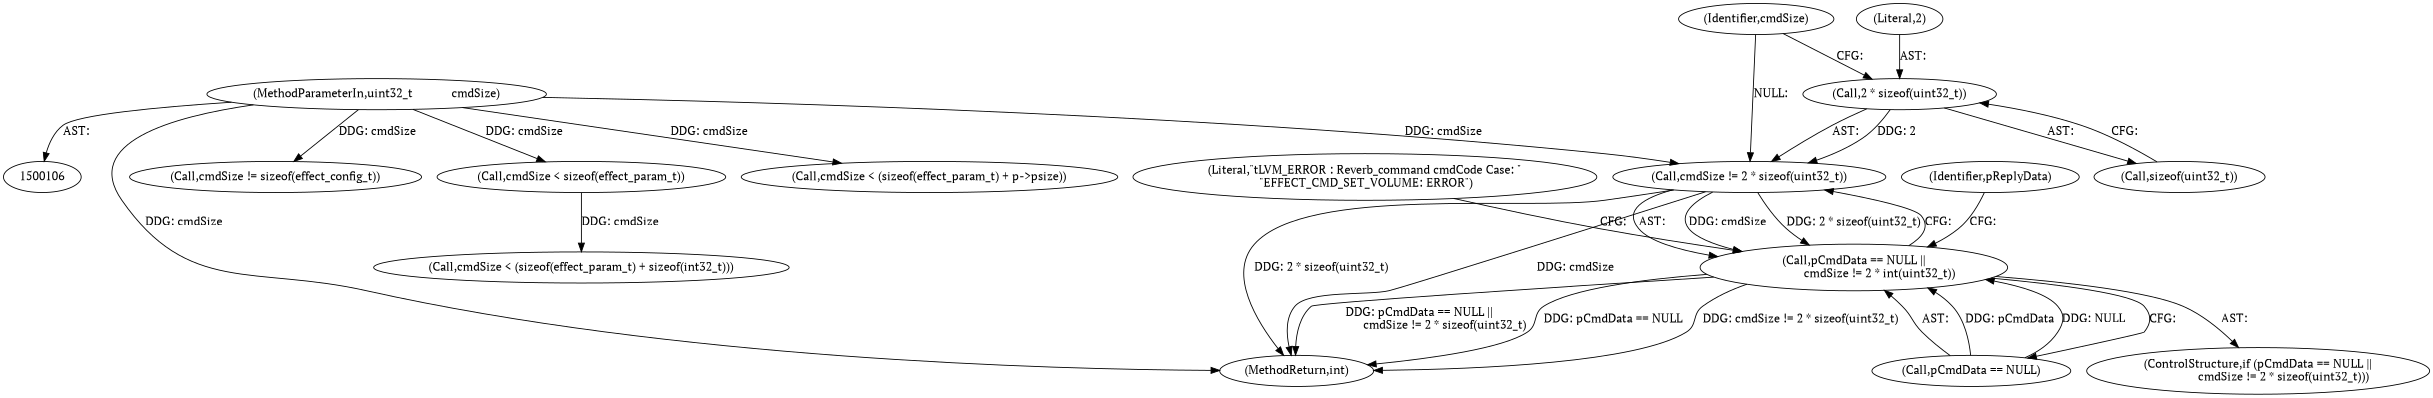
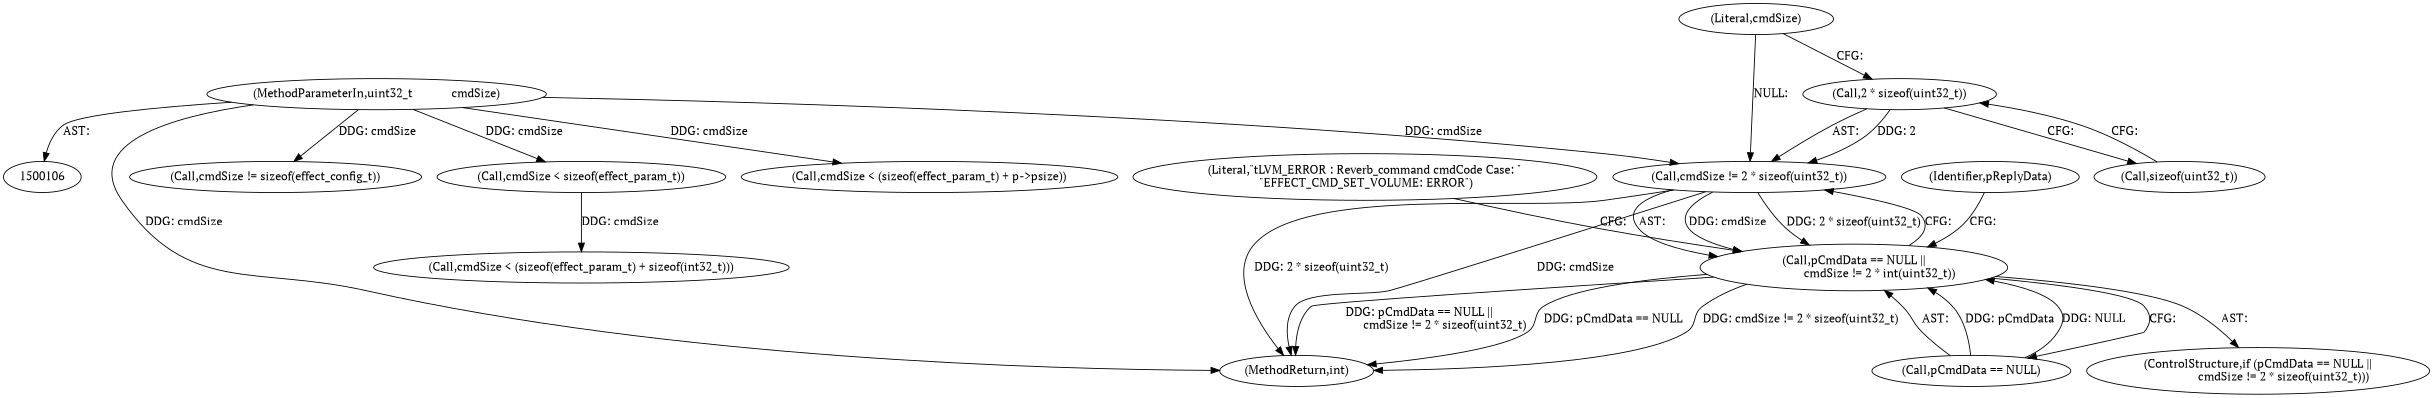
node "(Identifier,cmdSize)": label "(Identifier,cmdSize)" -> "(Literal,cmdSize)"
node "(Literal,2)": removed
edge "(Call,2 * sizeof(uint32_t))" -> "(Call,sizeof(uint32_t))": label "AST: " -> "CFG: "
